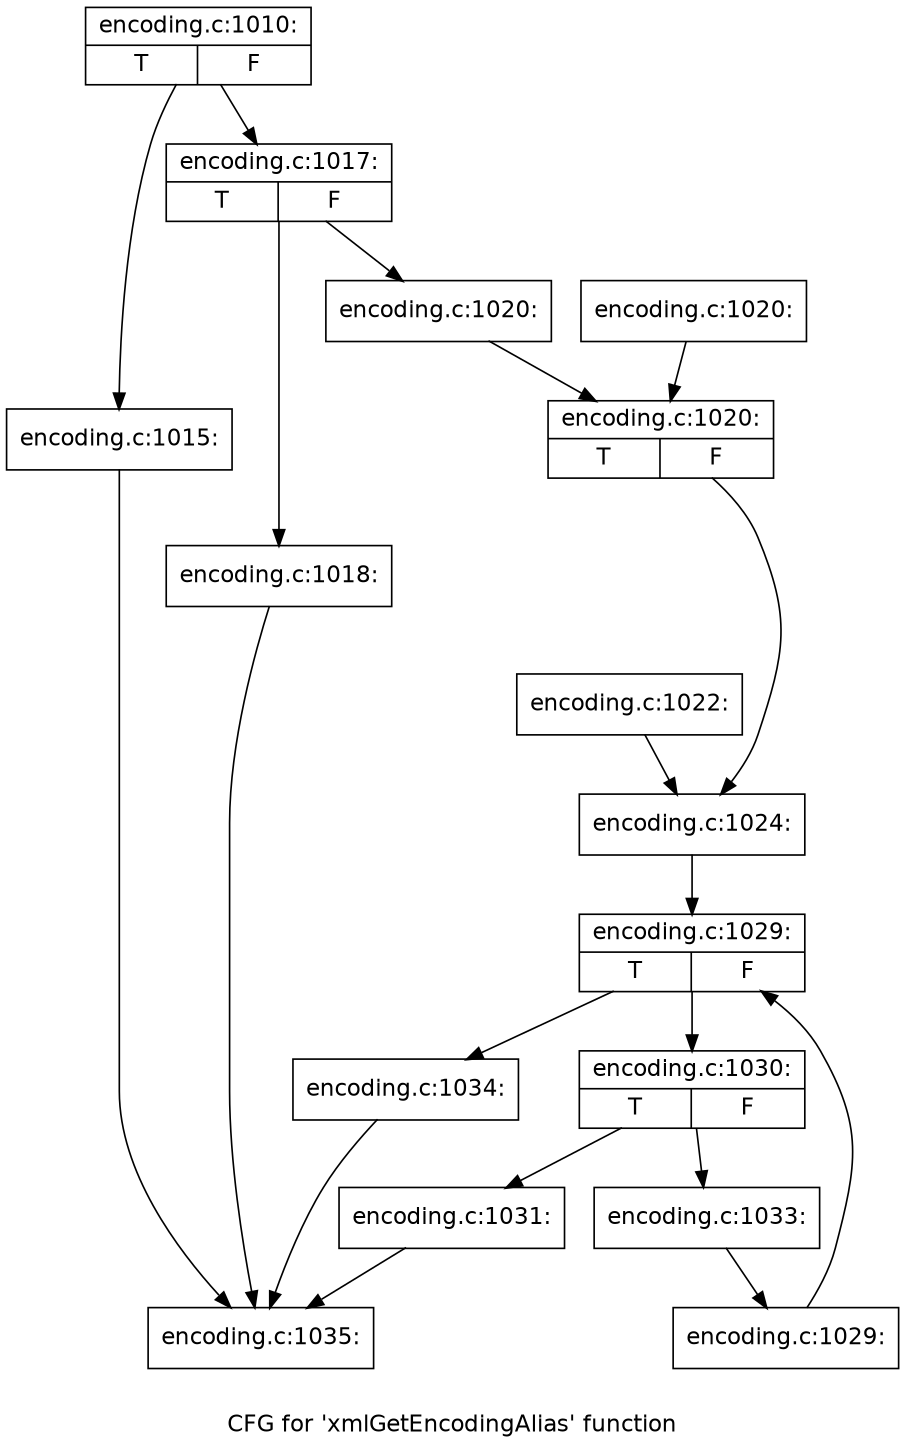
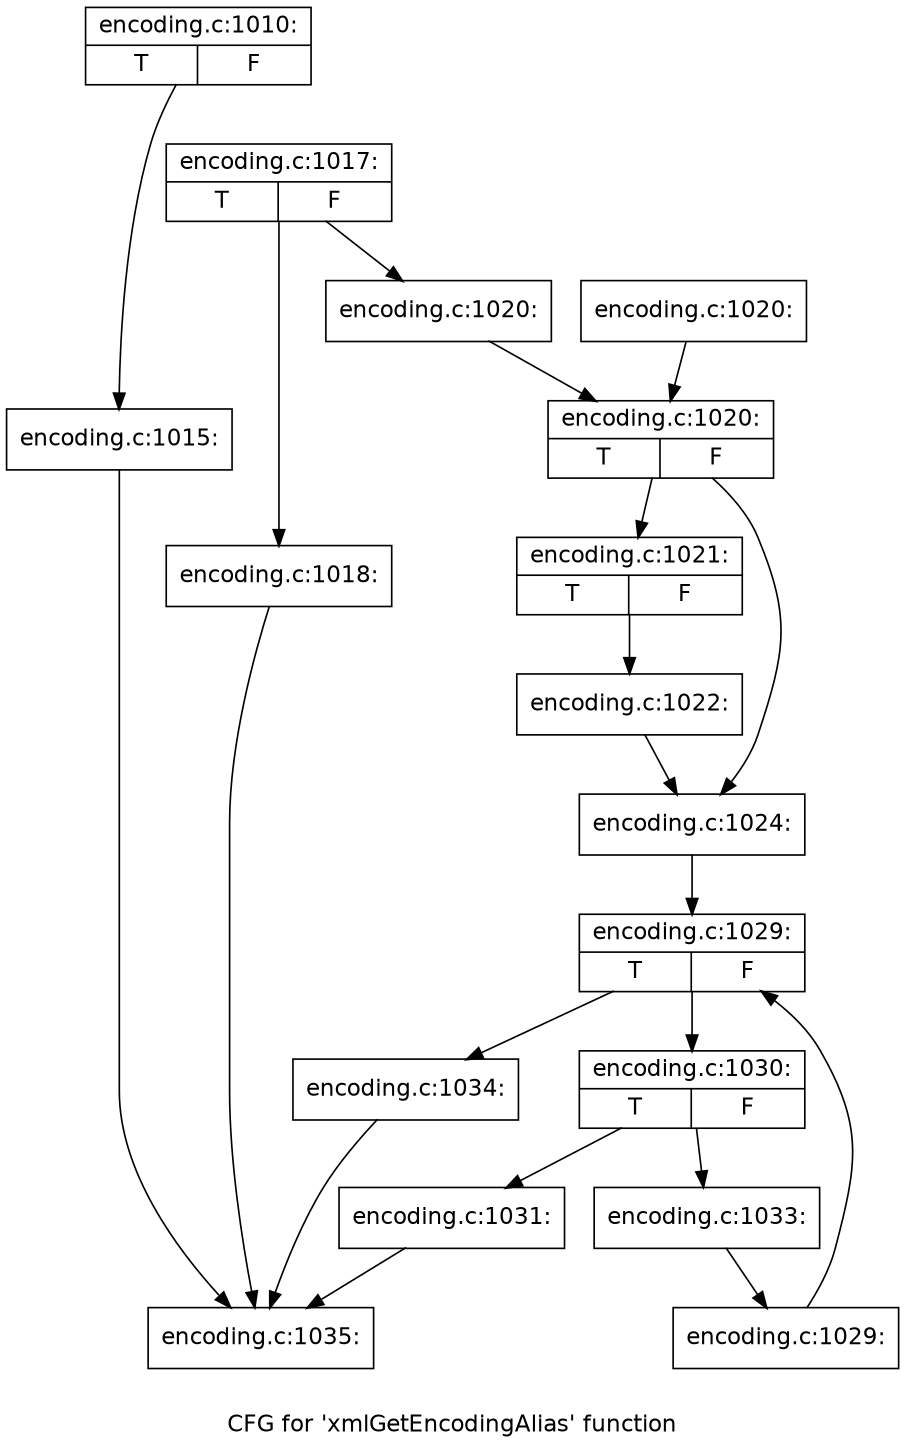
edge "encoding.c:1010:" -> "encoding.c:1017:": removed
node "encoding.c:1021:": added
